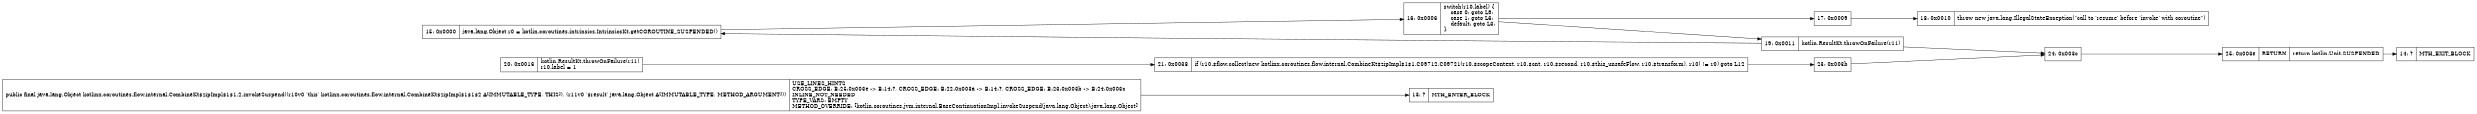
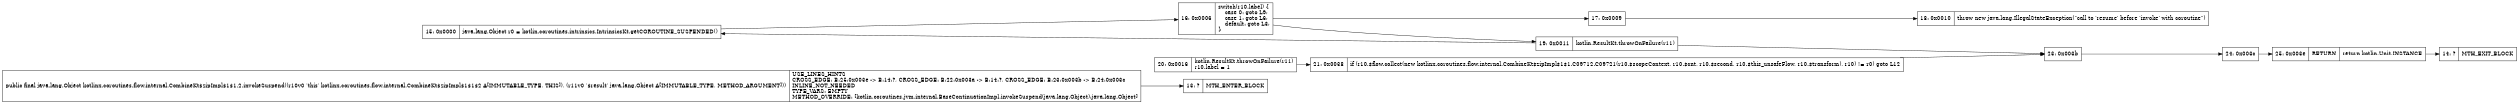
edge "19: 0x0011" -> "24: 0x003c": now "19: 0x0011" -> "23: 0x003b"
node "25: 0x003e": text "return kotlin.Unit.SUSPENDED" -> "return kotlin.Unit.INSTANCE"
